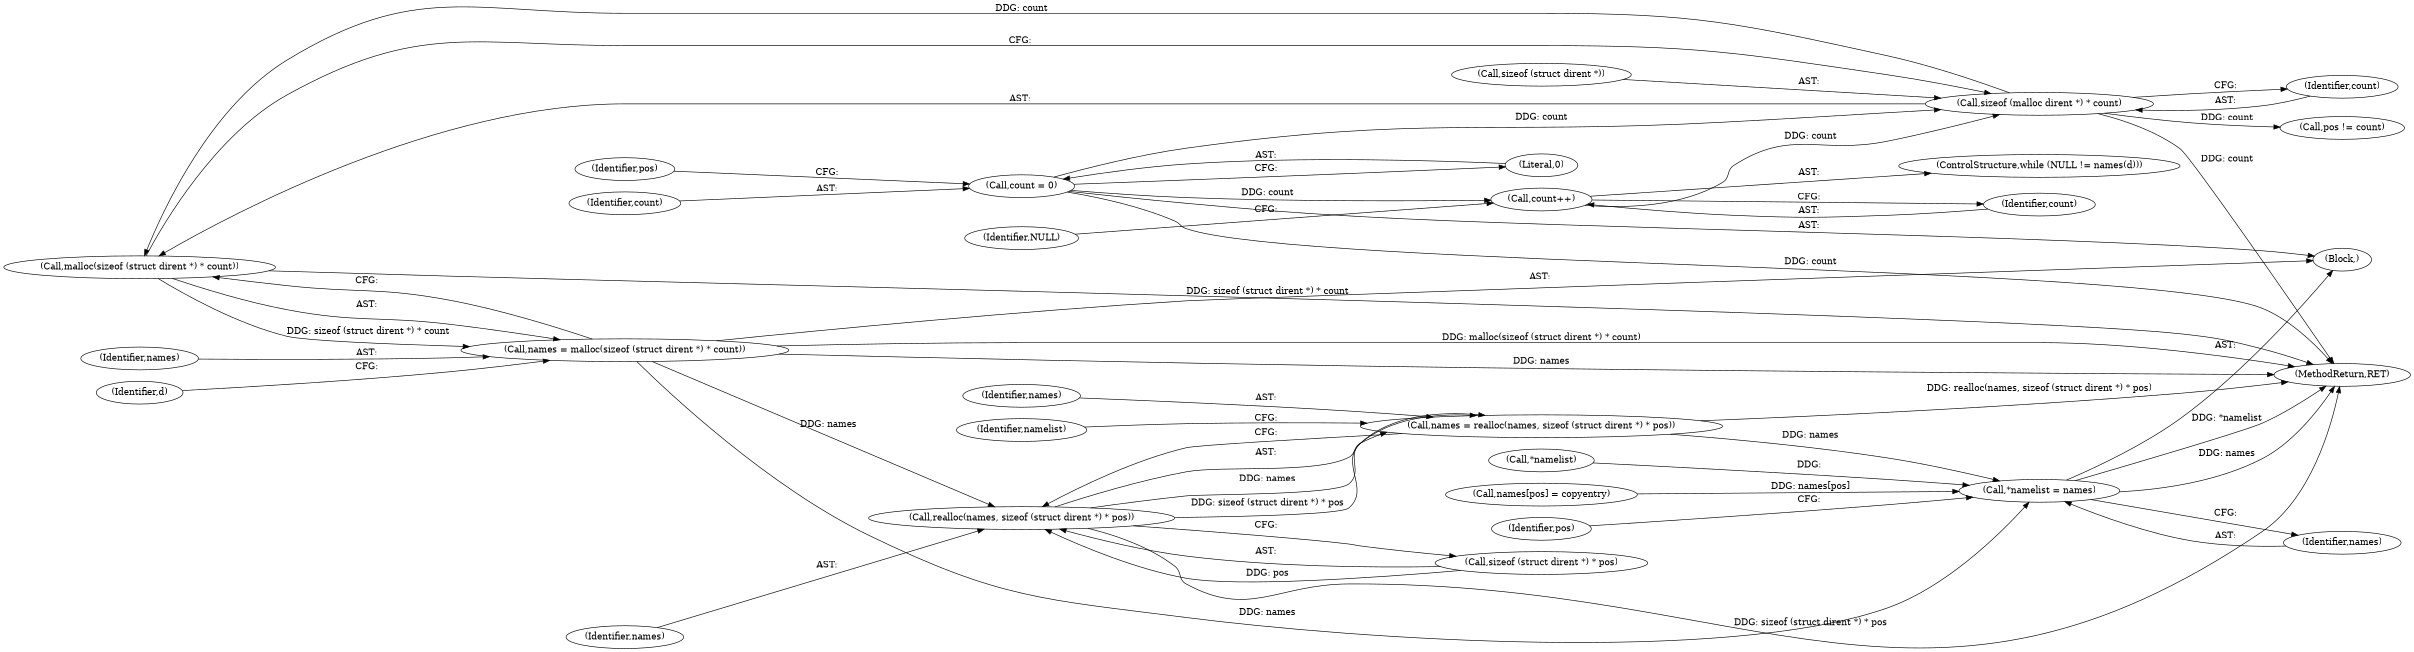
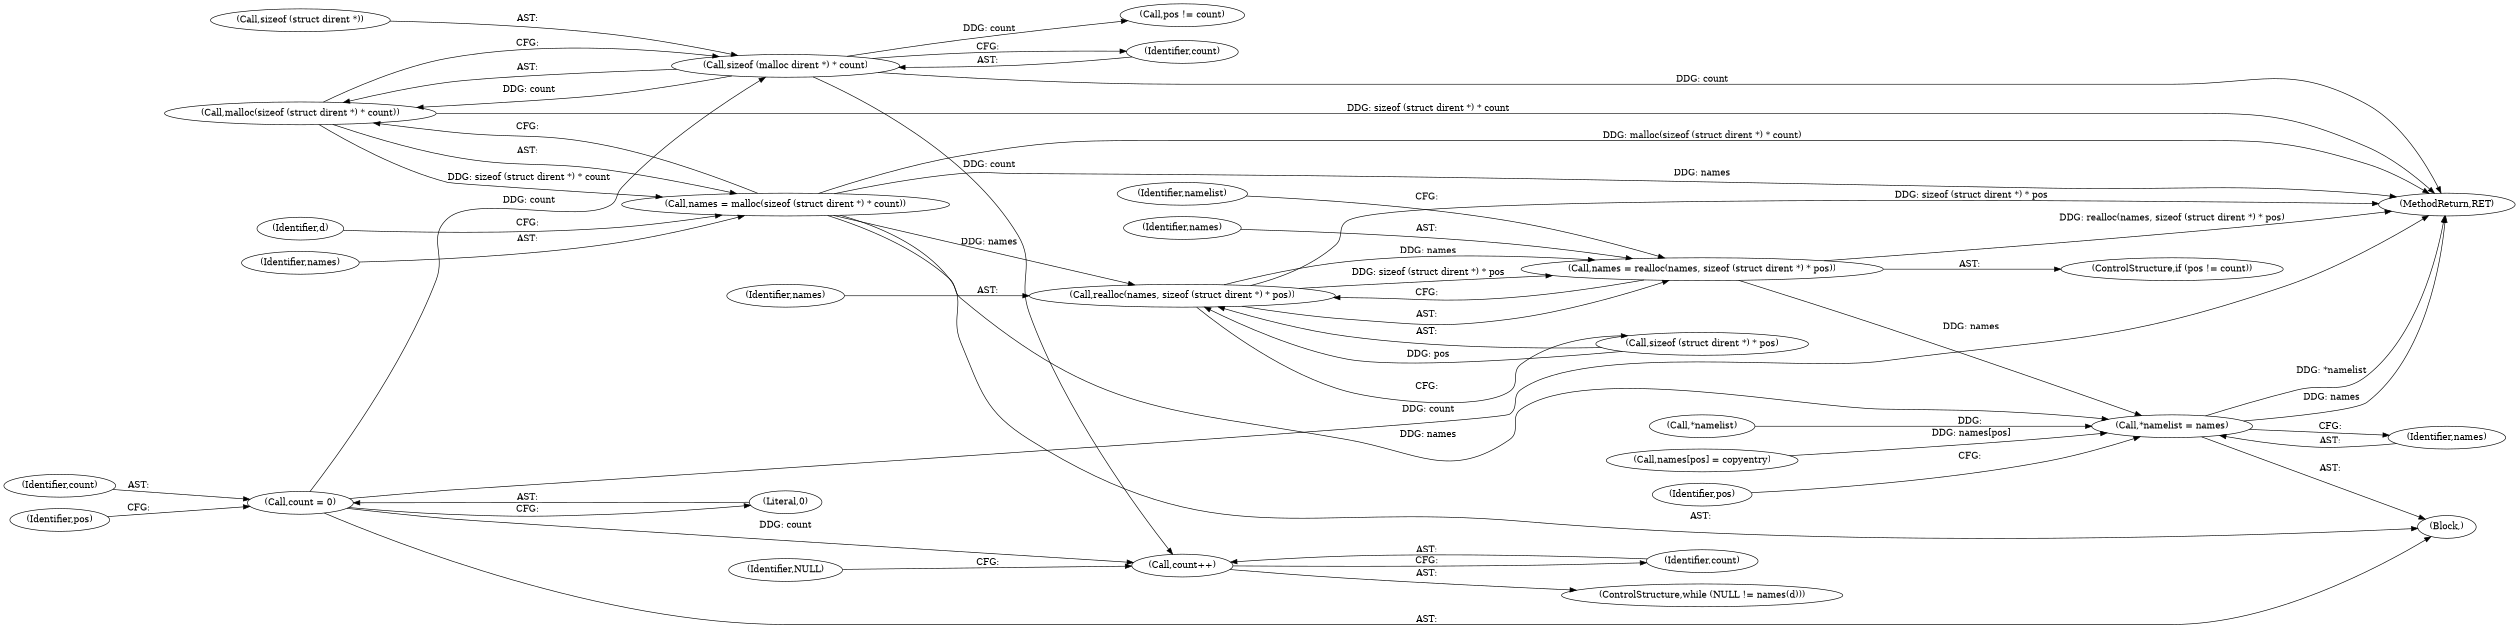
edge "(Call,count++)" -> "(Call,sizeof (malloc dirent *) * count)": reversed
node "(ControlStructure,if (pos != count))": added
